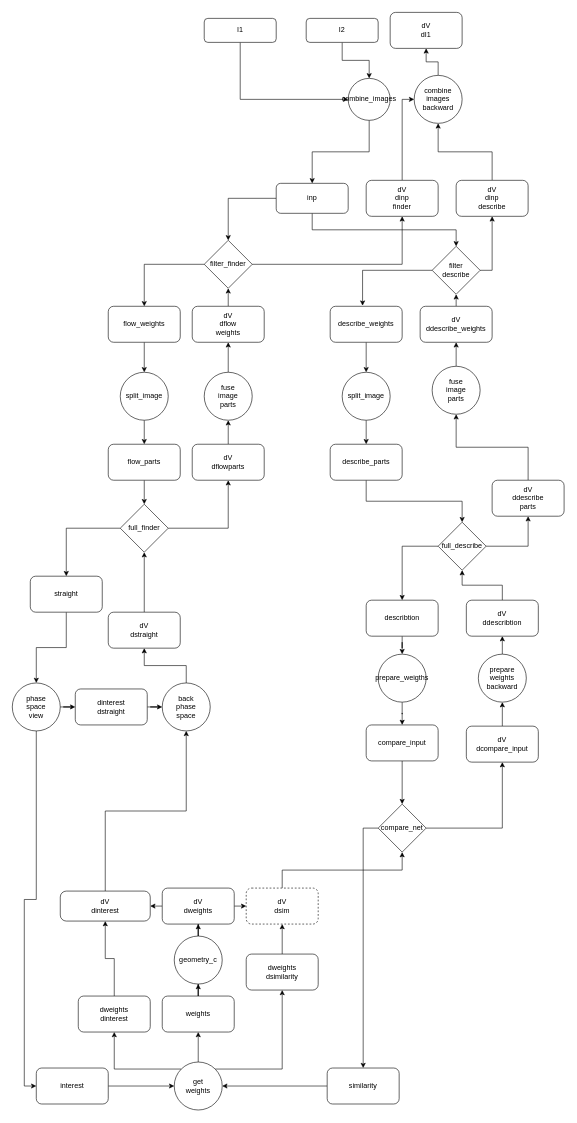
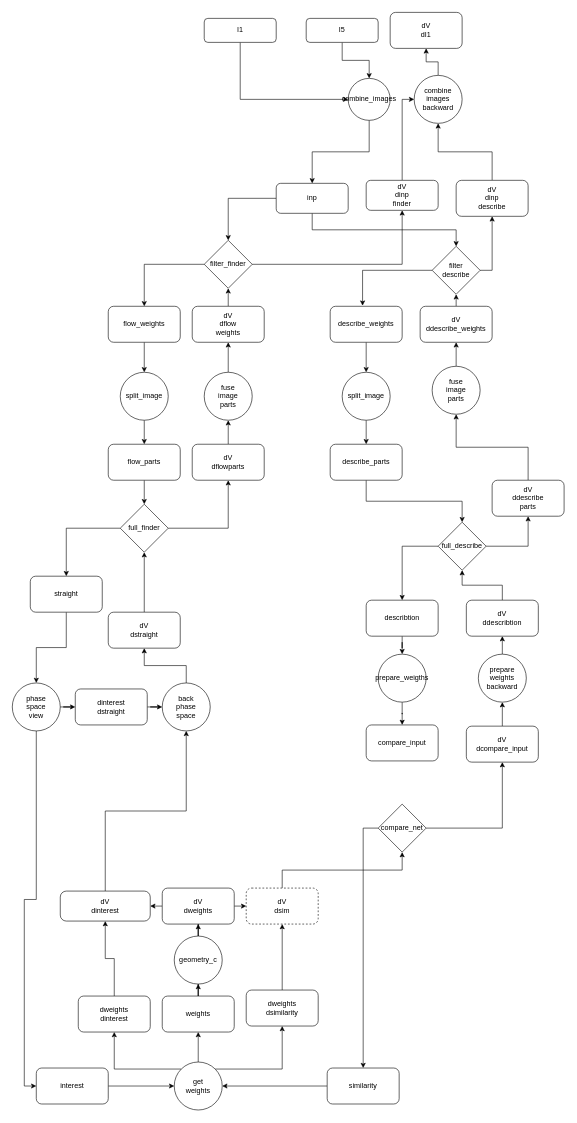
node "I2": label "I2" -> "I5"
node "dV dinp finder": size 72x36 -> 72x30
edge "compare_input" -> "compare_net": removed
node "dweights dsimilarity": moved (282, 972) -> (282, 1008)
